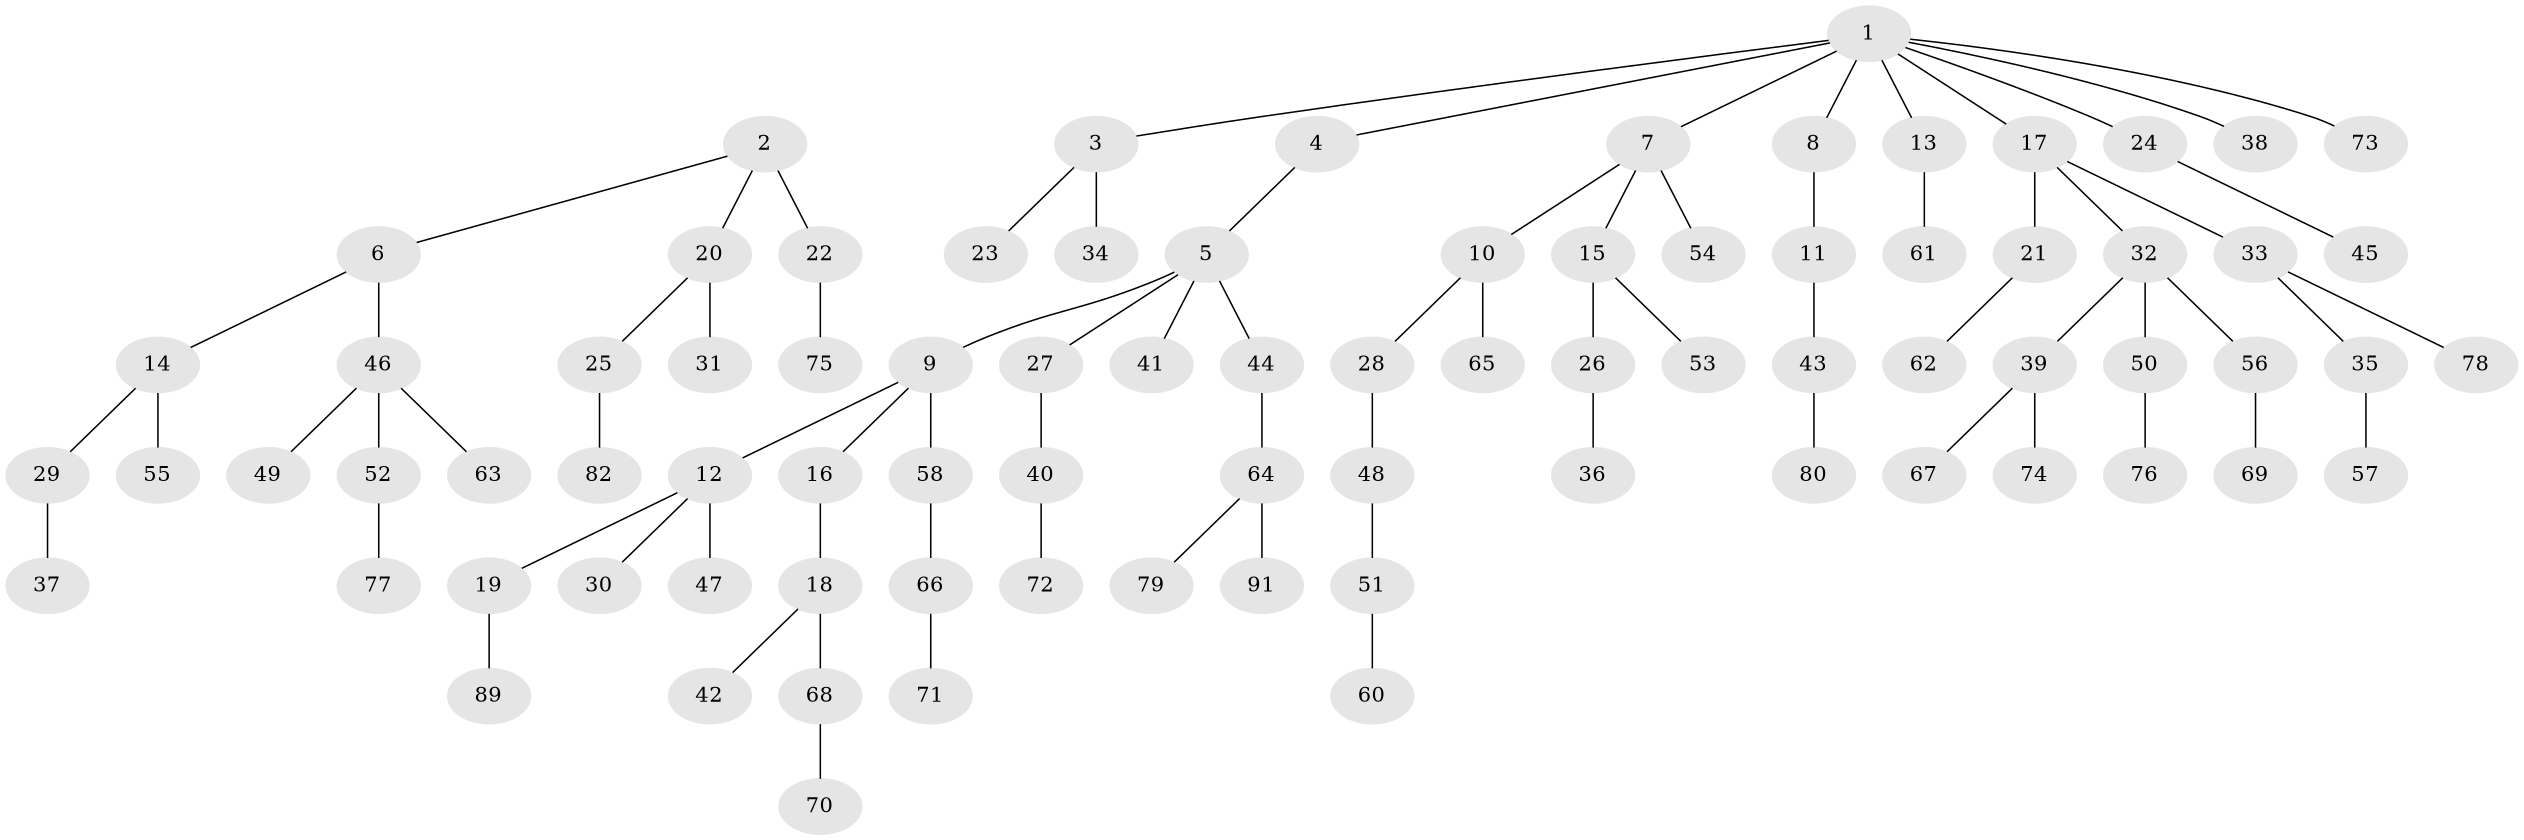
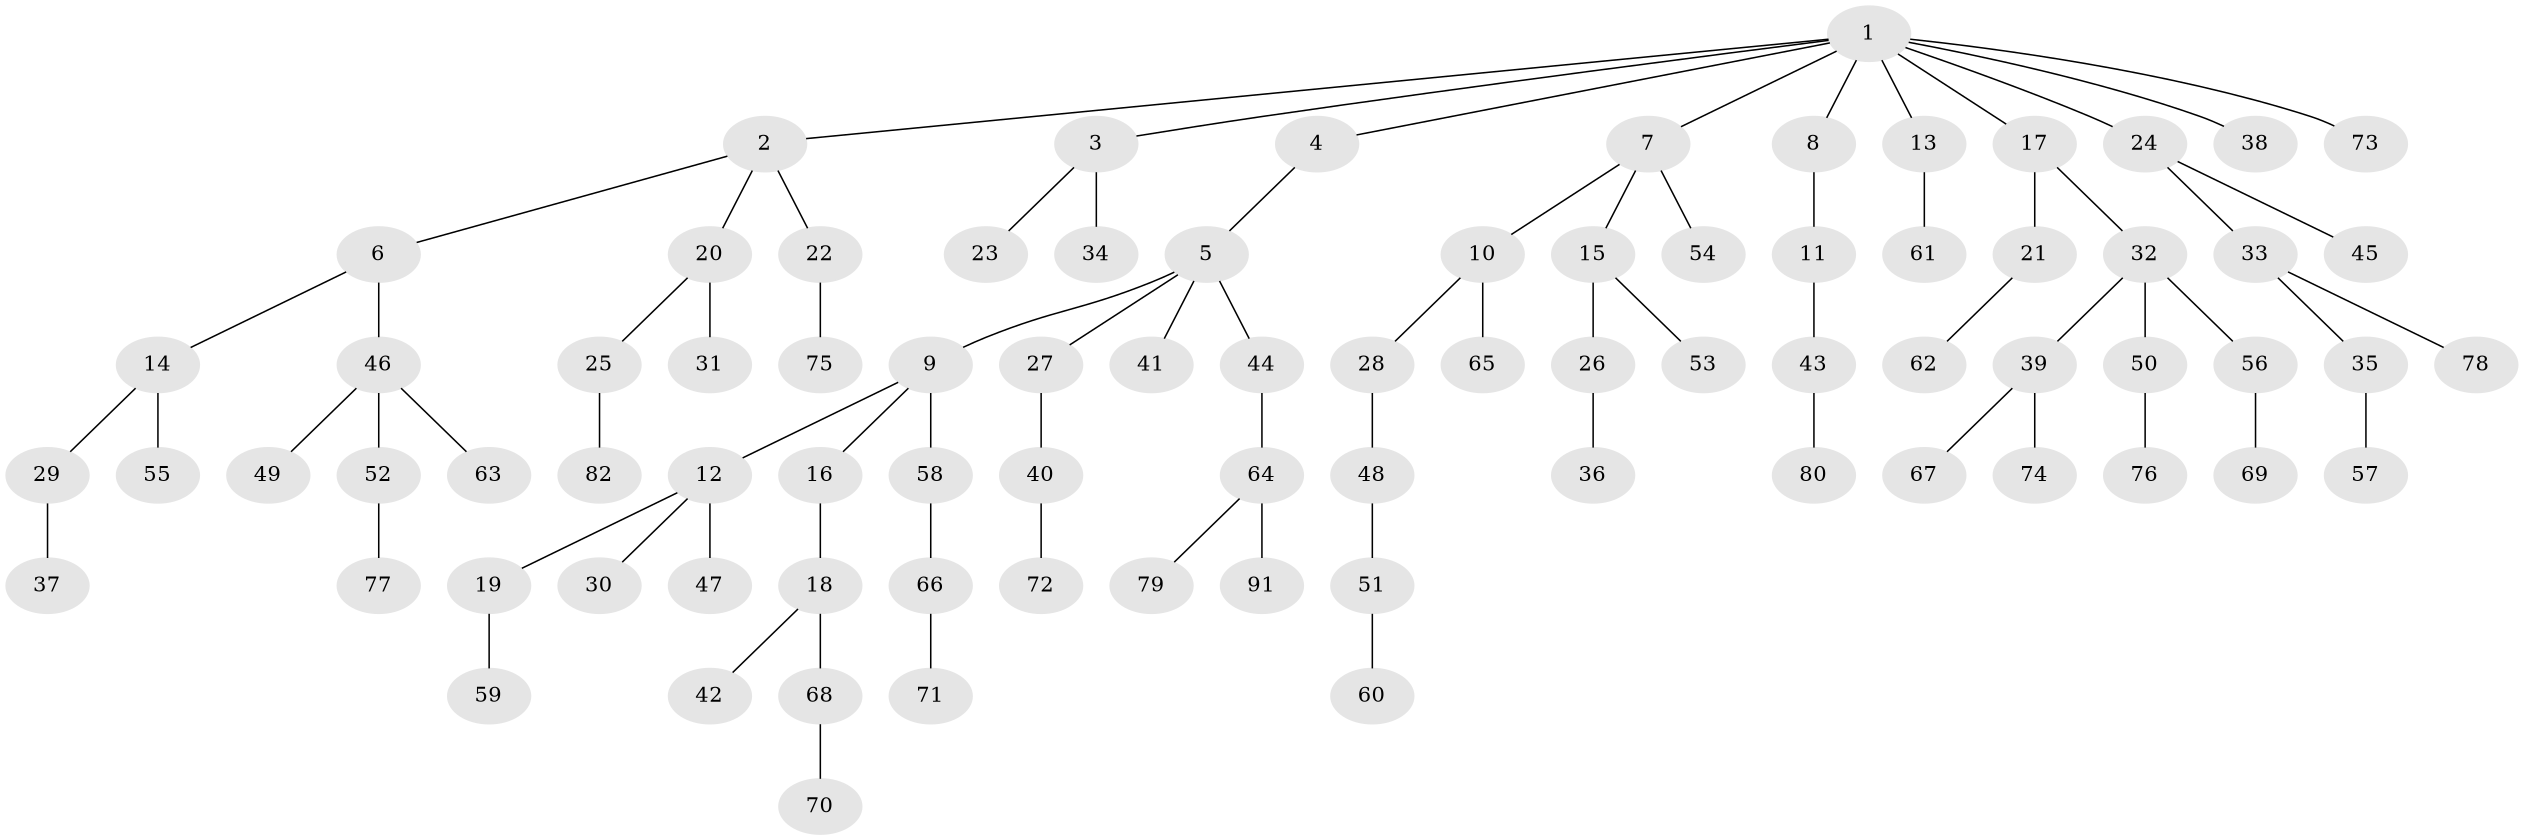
edge "1" -- "2": added
edge "17" -- "33": now "24" -- "33"
node "89": label "89" -> "59"
